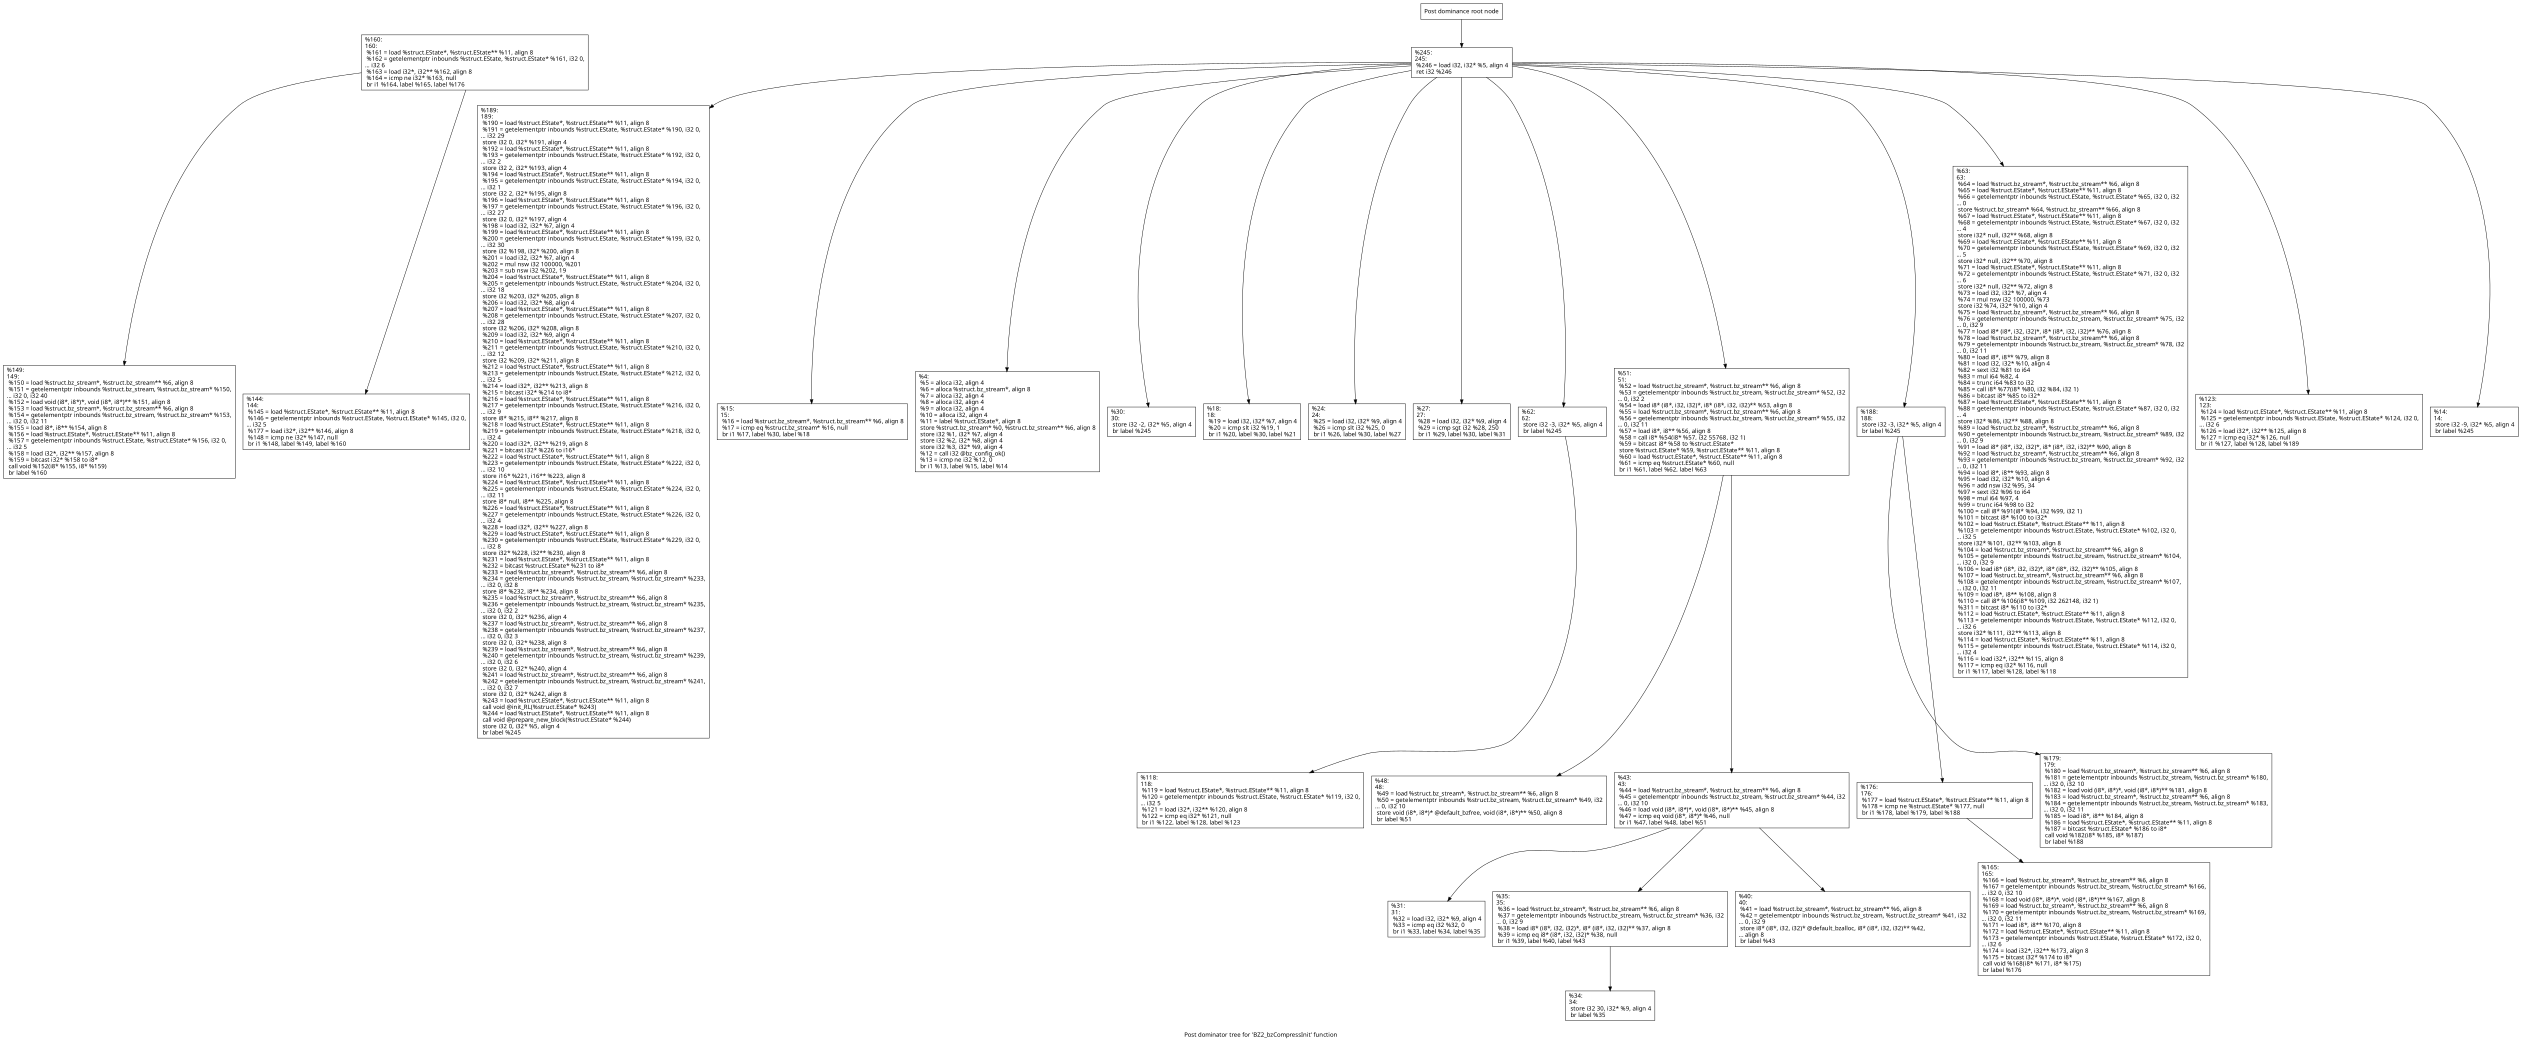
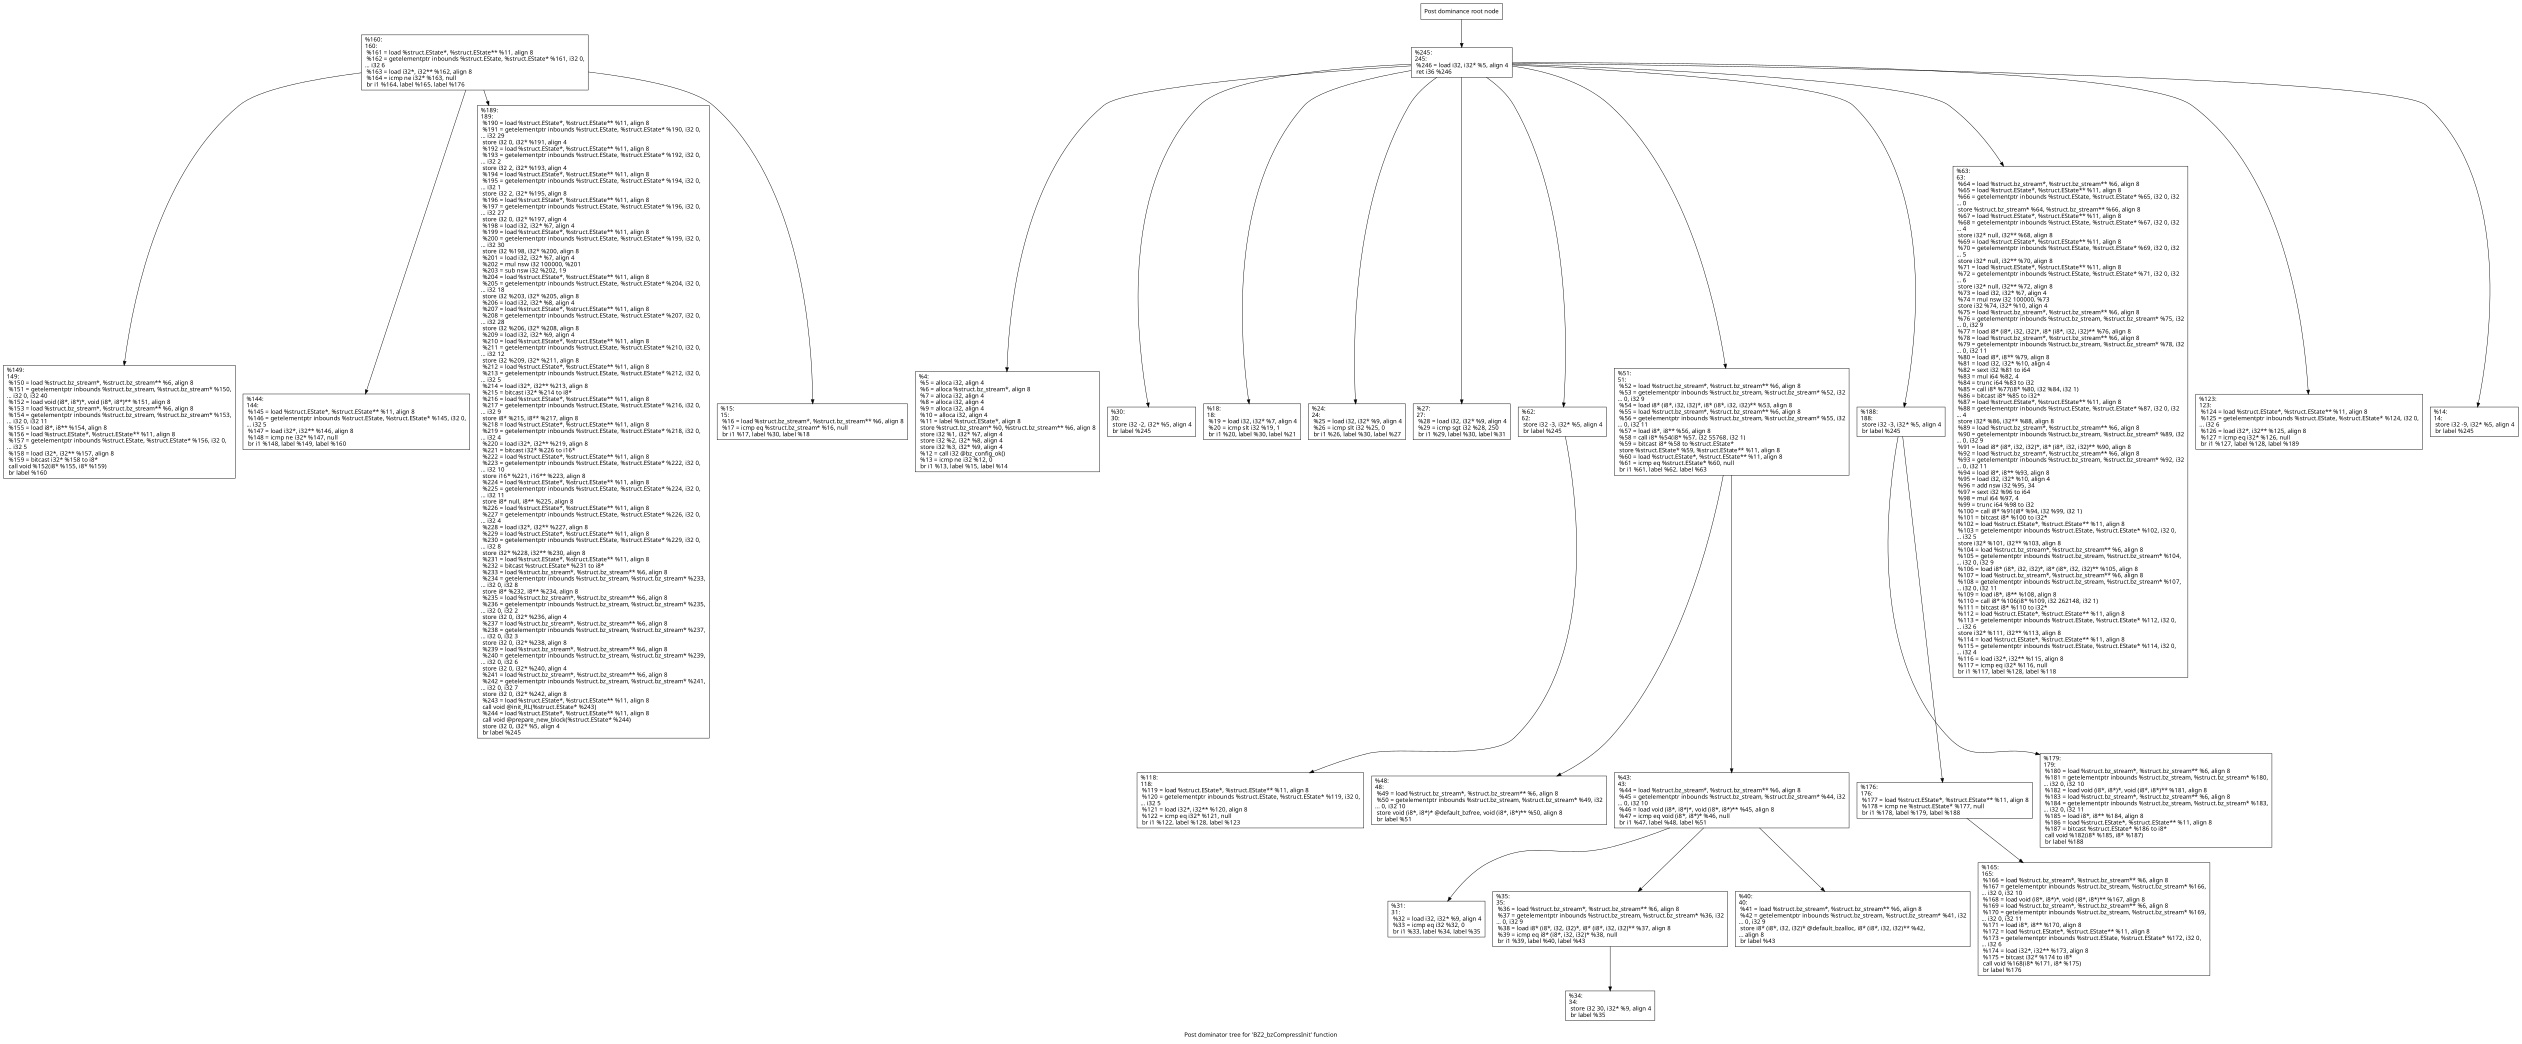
edge "%245:" -> "%189:": now "%160:" -> "%189:"
node "%245:": text "ret i32 %246" -> "ret i36 %246"
edge "%245:" -> "%15:": now "%160:" -> "%15:"
node "%51:": text "... 0, i32 2" -> "... 0, i32 9"
node "%144:": text "%177 = load i32*, i32** %146, align 8" -> "%147 = load i32*, i32** %146, align 8"
node "%63:": text "%311 = bitcast i8* %110 to i32*" -> "%111 = bitcast i8* %110 to i32*"
